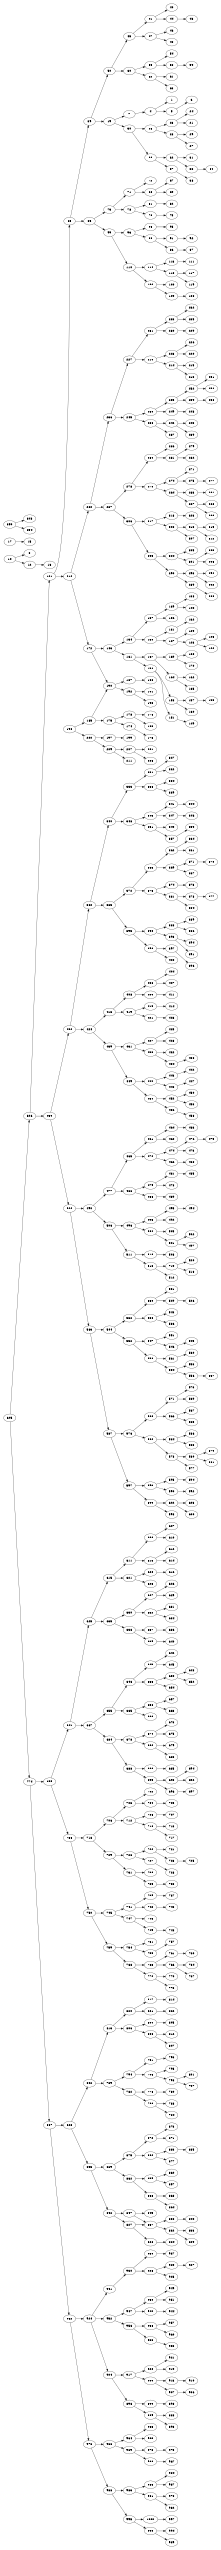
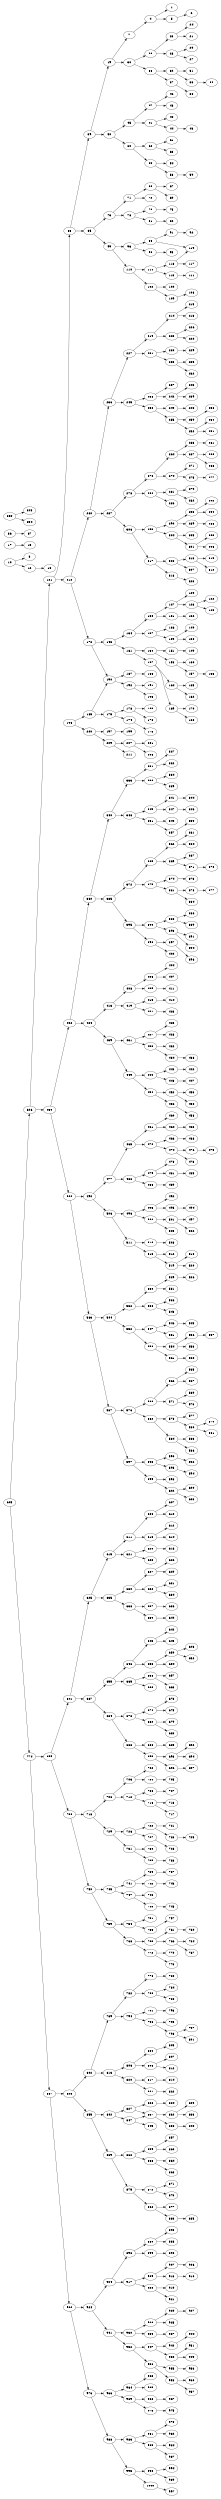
edge "88" -> "86": now "88" -> "119"
node "719": label "719" -> "519"
edge "924" -> "952": now "941" -> "952"
